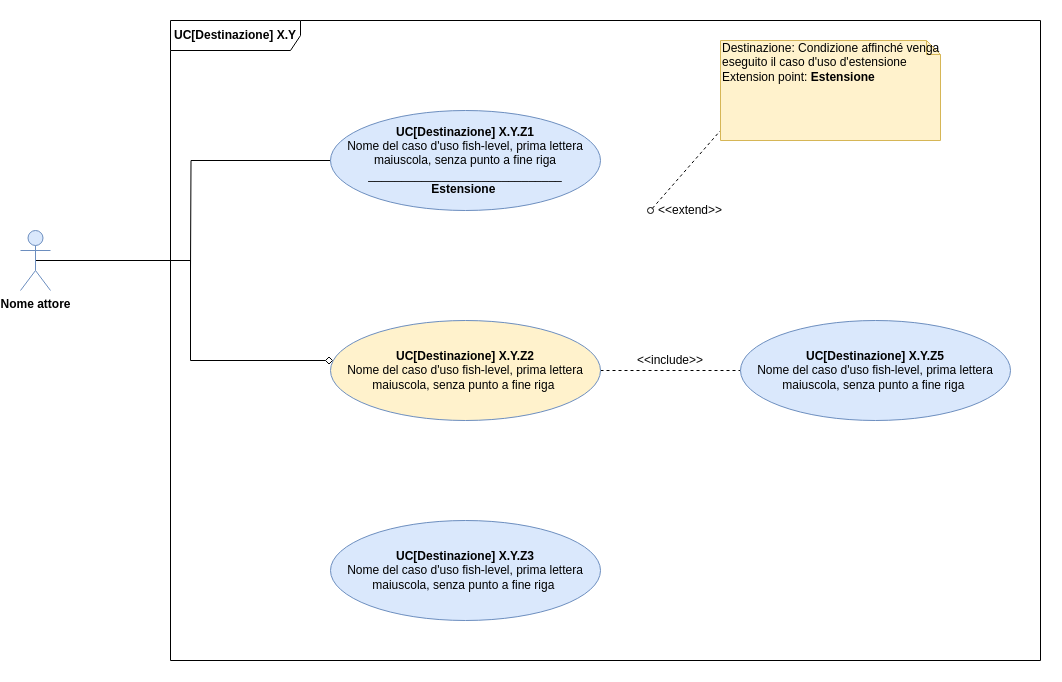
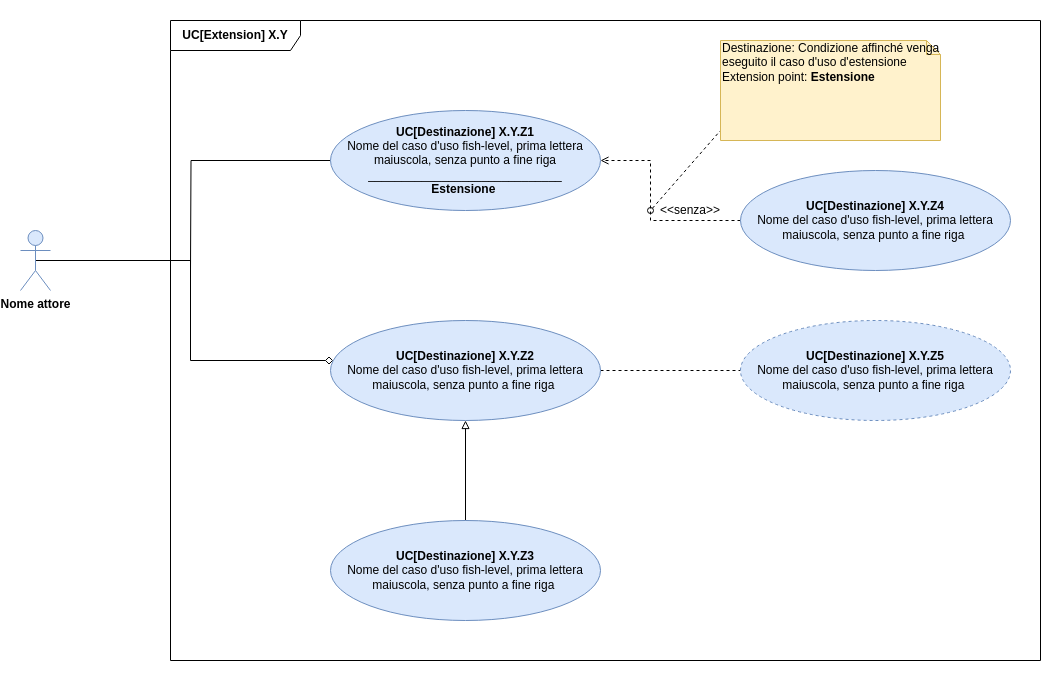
node "UC[Destinazione] X.Y": label "UC[Destinazione] X.Y" -> "UC[Extension] X.Y"
node "<<extend>>": label "<<extend>>" -> "<<senza>>"
edge "UC[Destinazione] X.Y.Z4 Nome del caso d'uso fish-level, prima lettera maiuscola, senza punto a fine riga" -> "UC[Destinazione] X.Y.Z1 Nome del caso d'uso fish-level, prima lettera maiuscola, senza punto a fine riga _____________________________ Estensione": added
node "UC[Destinazione] X.Y.Z4 Nome del caso d'uso fish-level, prima lettera maiuscola, senza punto a fine riga": added
node "<<include>>": removed
node "UC[Destinazione] X.Y.Z2 Nome del caso d'uso fish-level, prima lettera maiuscola, senza punto a fine riga": fillcolor #fff2cc -> #dae8fc
node "UC[Destinazione] X.Y.Z5 Nome del caso d'uso fish-level, prima lettera maiuscola, senza punto a fine riga": style solid -> dashed
edge "UC[Destinazione] X.Y.Z3 Nome del caso d'uso fish-level, prima lettera maiuscola, senza punto a fine riga" -> "UC[Destinazione] X.Y.Z2 Nome del caso d'uso fish-level, prima lettera maiuscola, senza punto a fine riga": added
